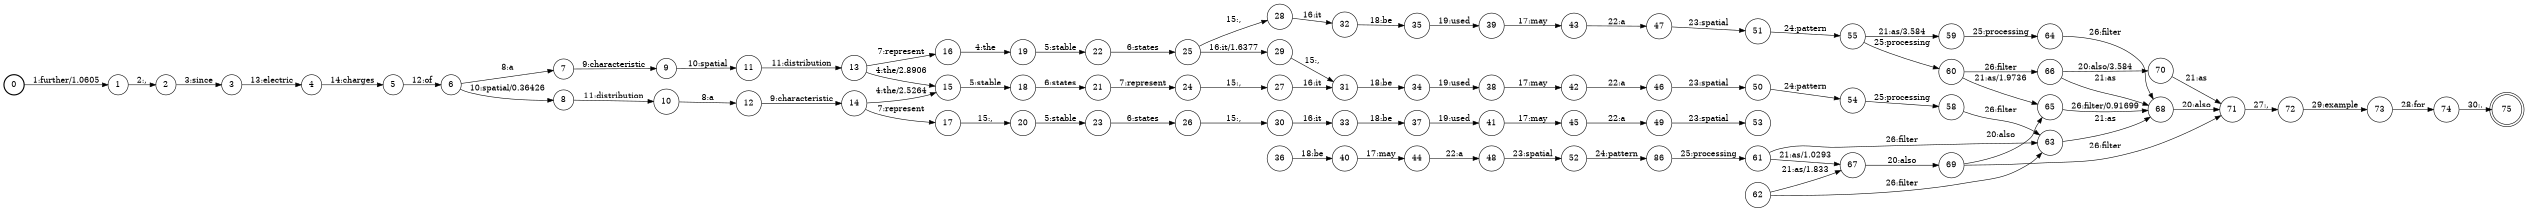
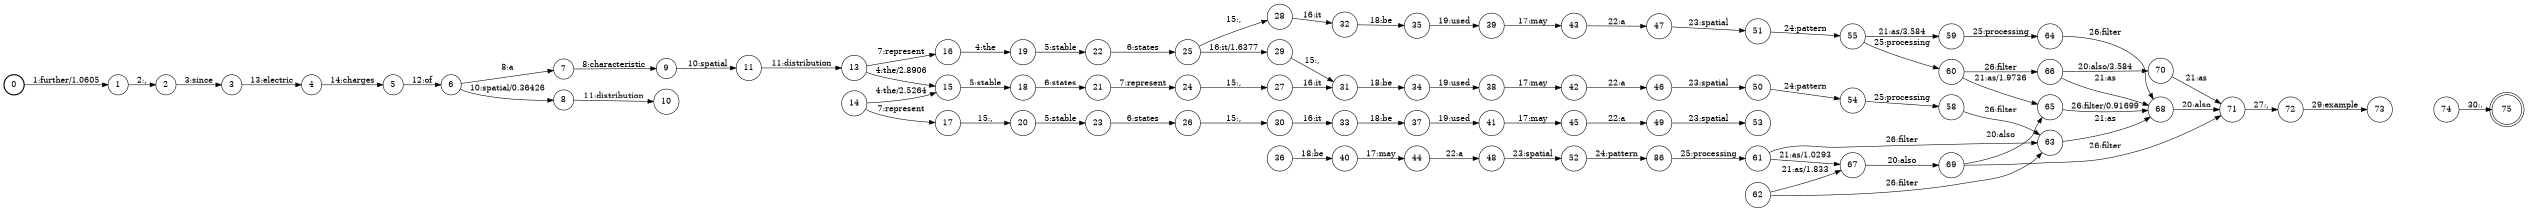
edge "7" -> "9": label "9:characteristic" -> "8:characteristic"
node "12": removed
edge "73" -> "74": removed, label "28:for"
